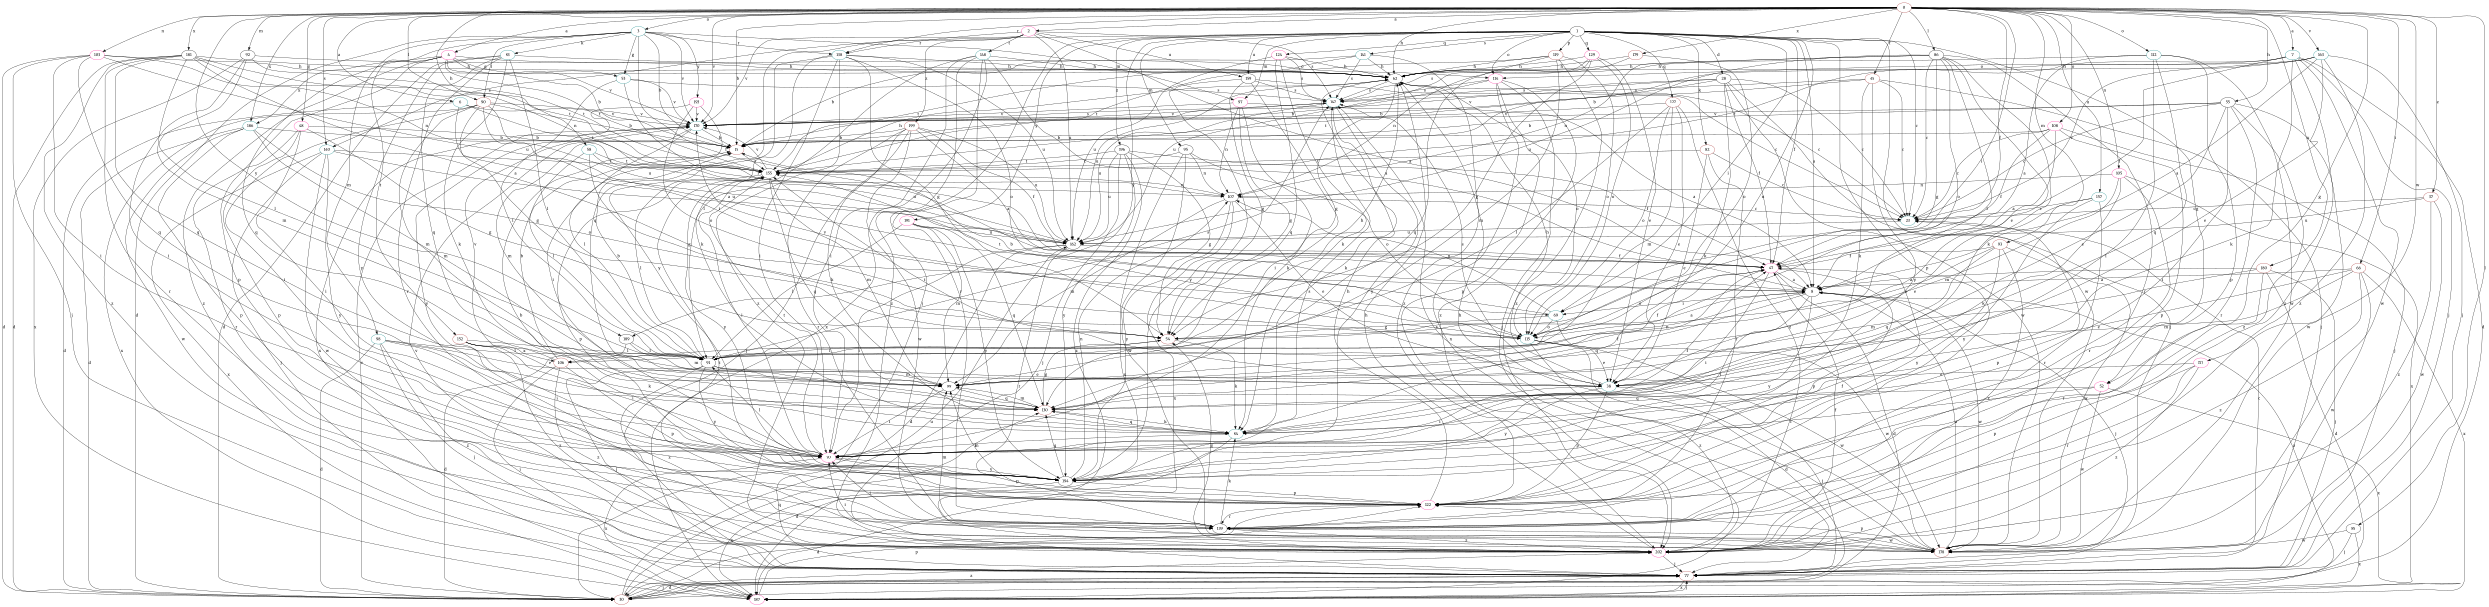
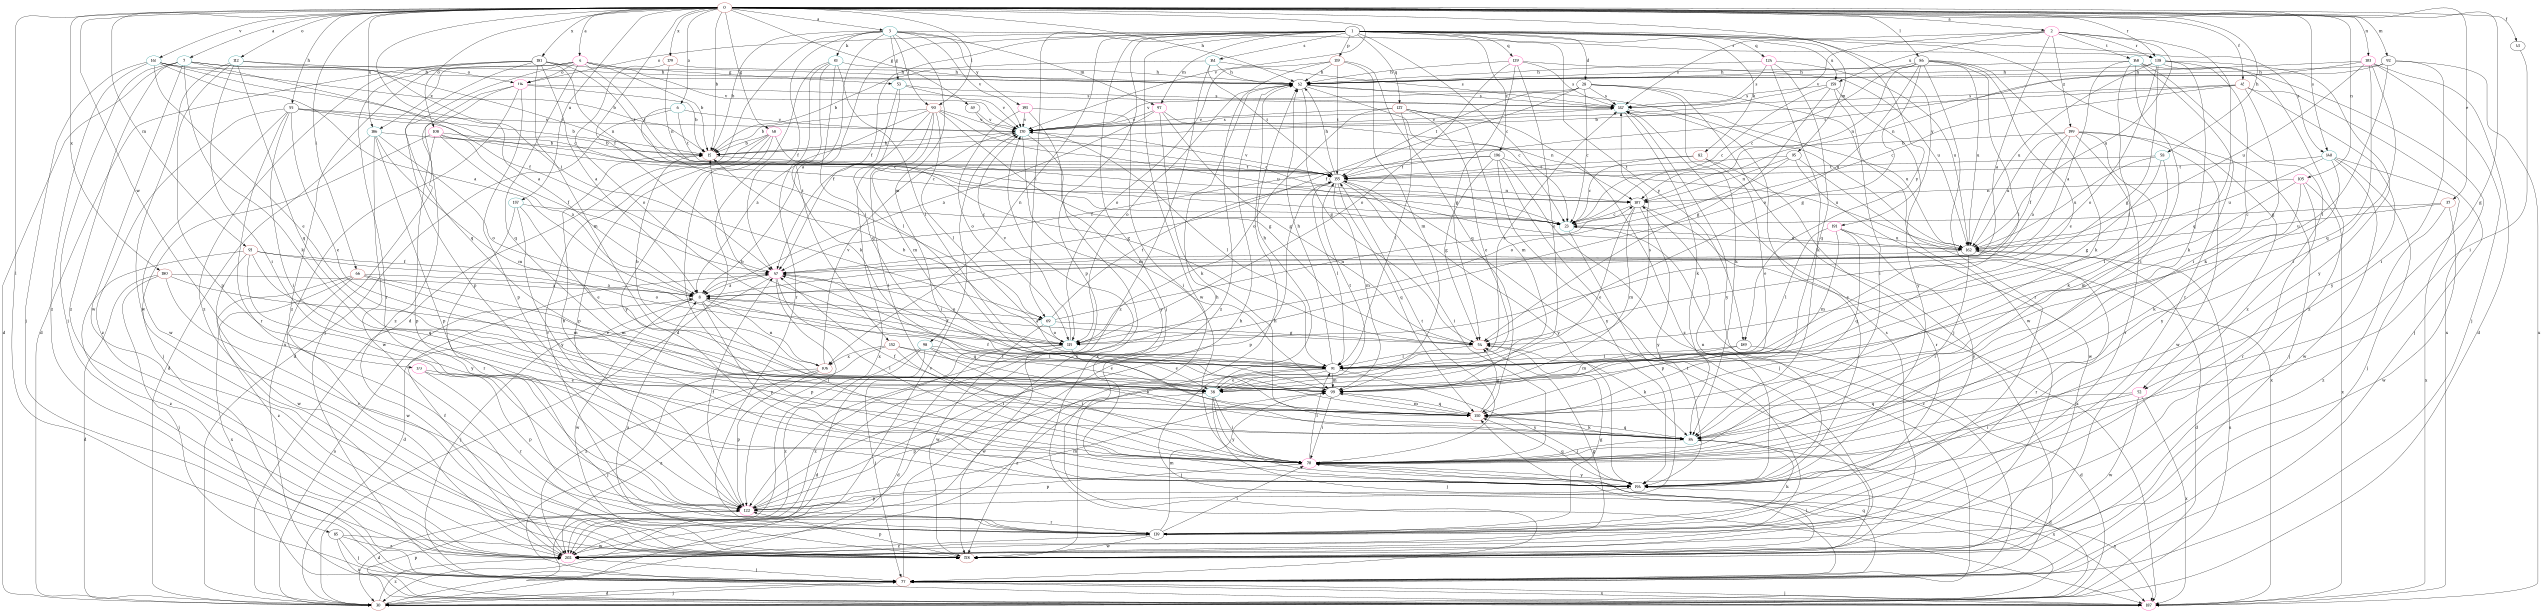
node "43": added
node "49": added
edge "90" -> "91": added, label "l"
edge "83" -> "194": now "48" -> "194"
edge "139" -> "54": added, label "g"
edge "173" -> "202": now "85" -> "202"
